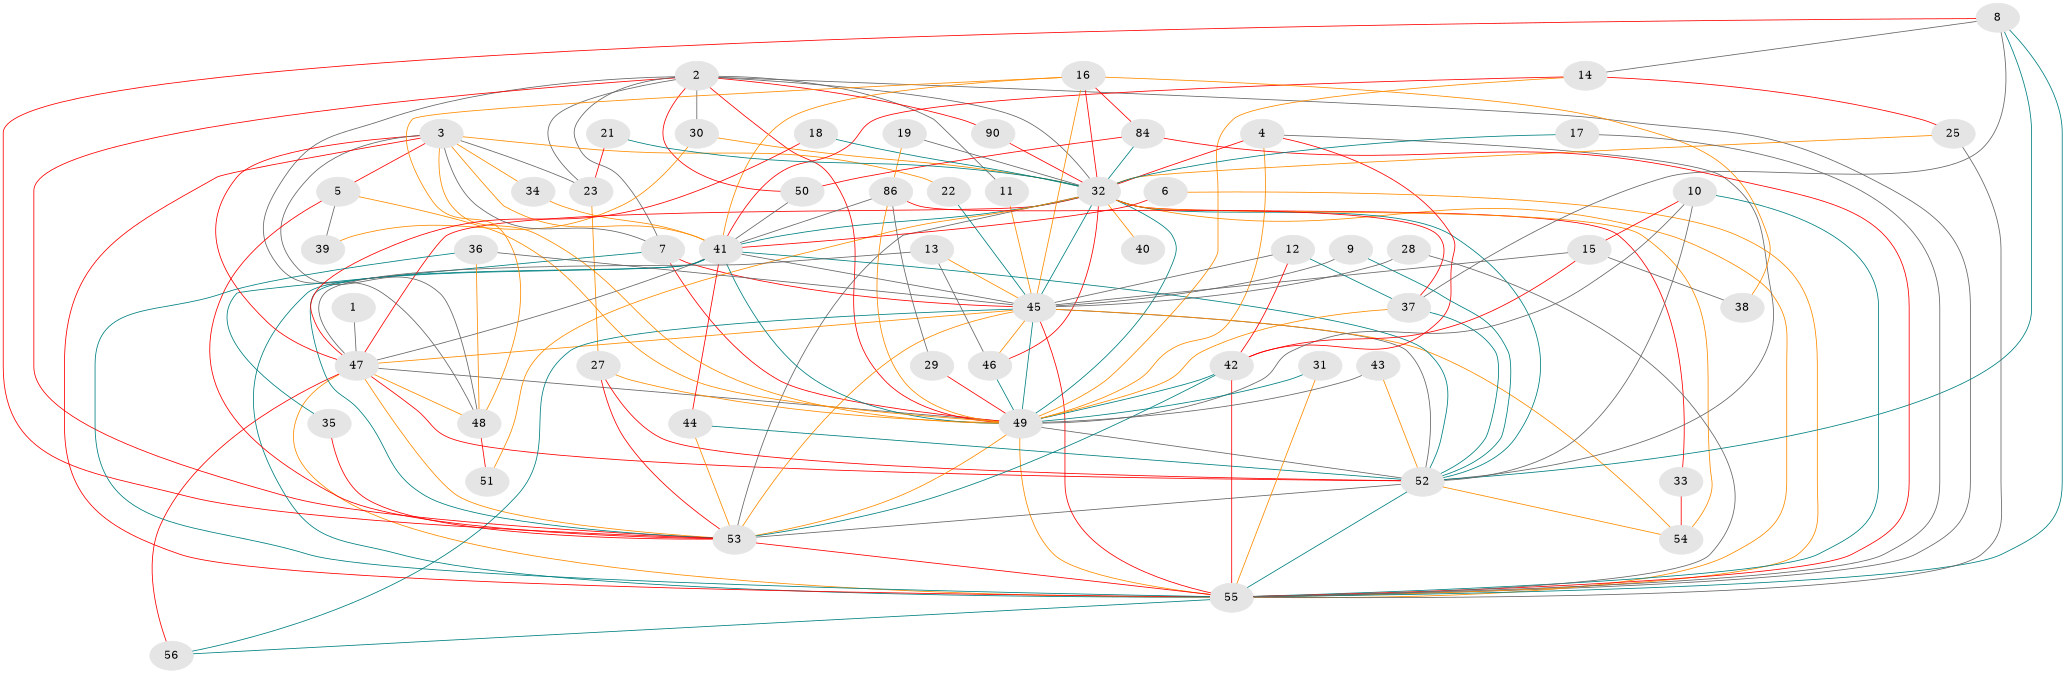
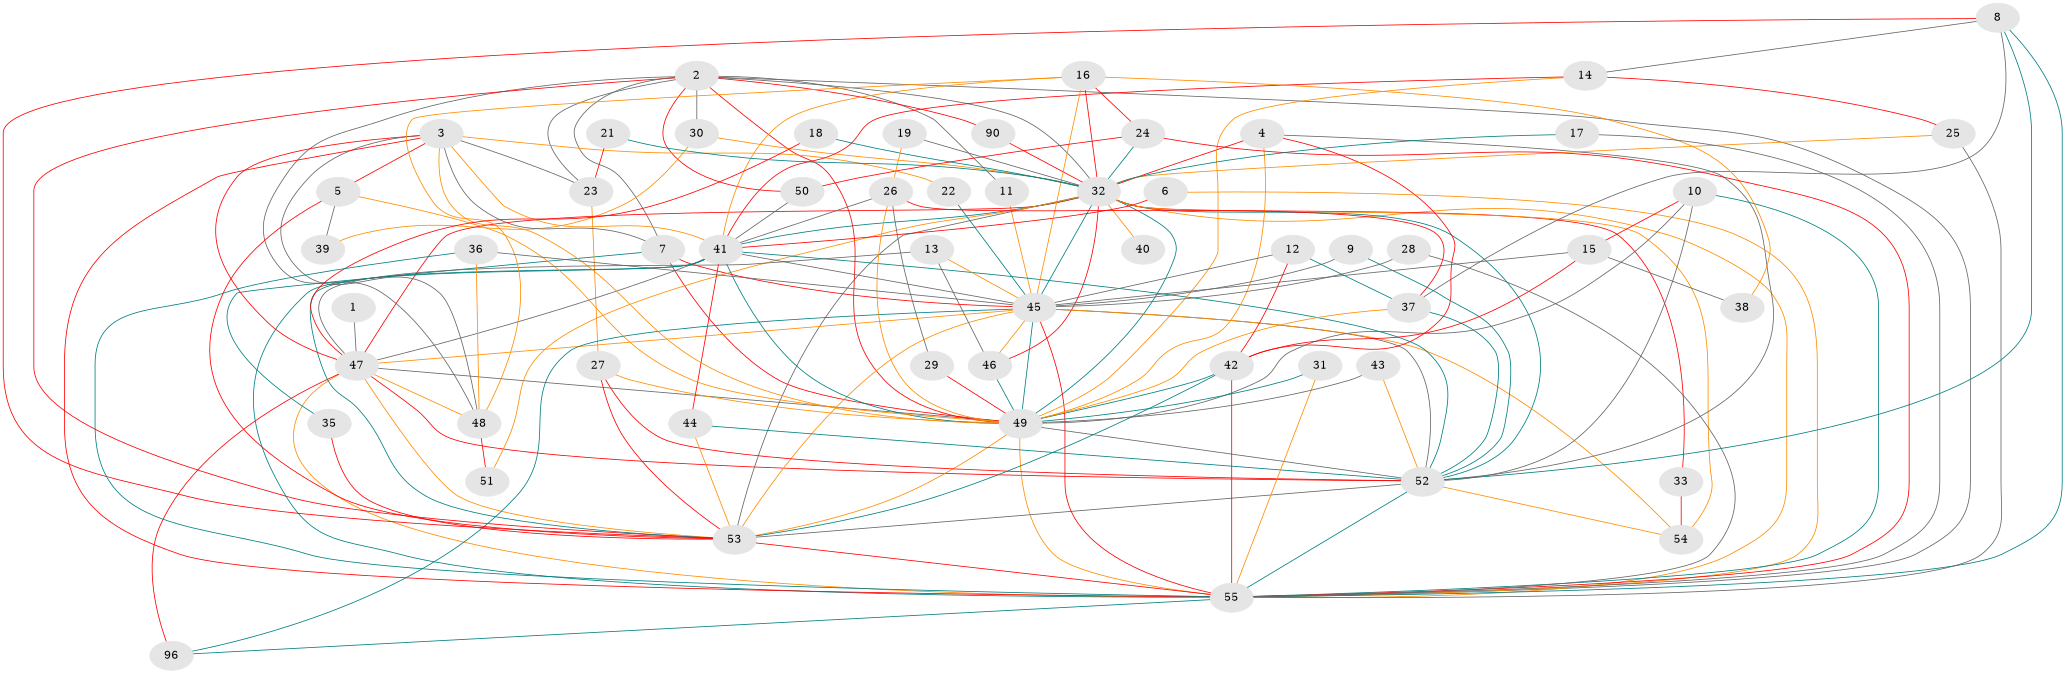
node "84": label "84" -> "24"
node "34": removed
node "86": label "86" -> "26"
node "56": label "56" -> "96"
